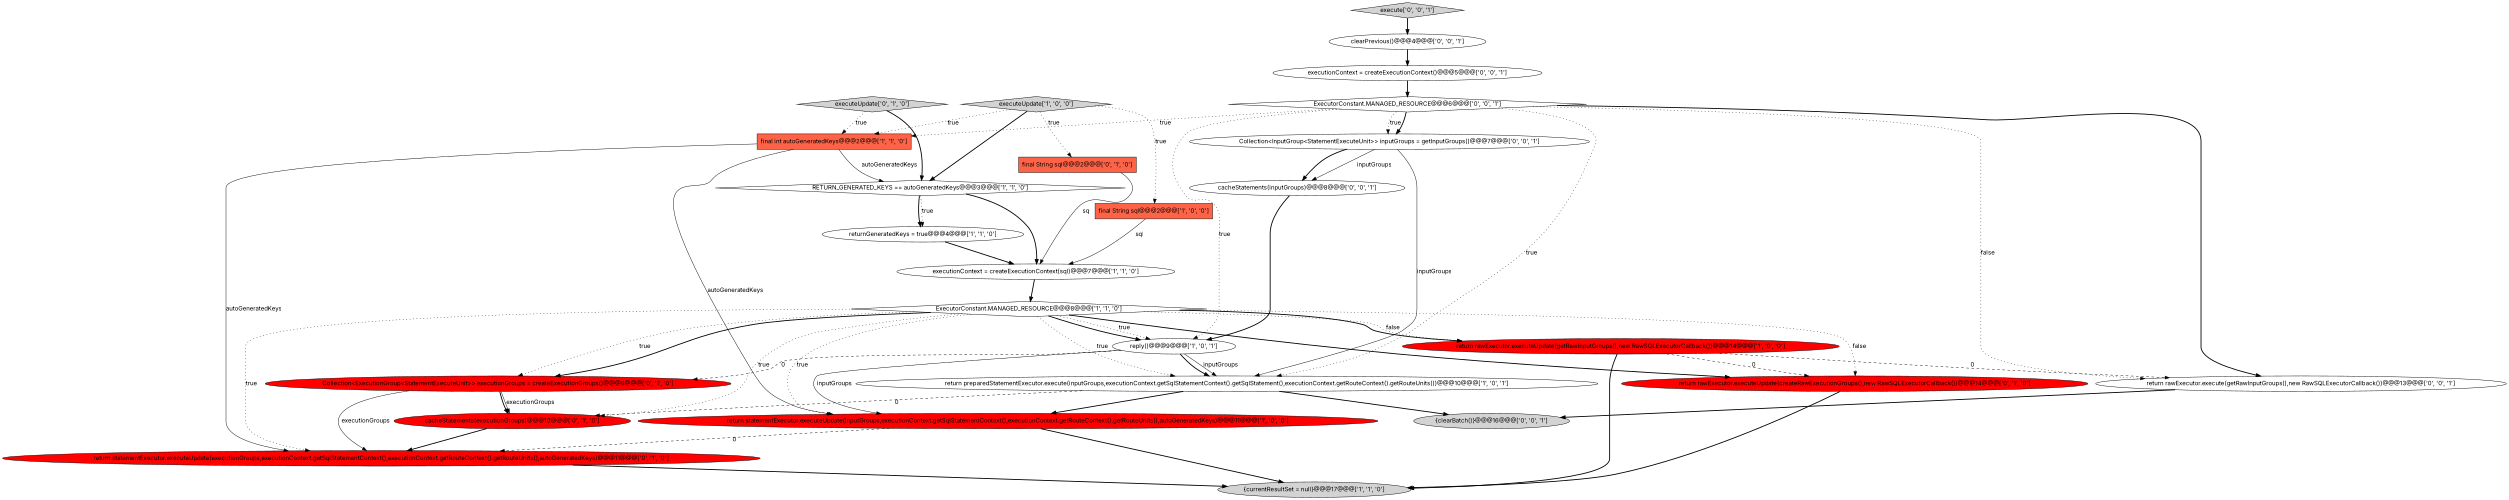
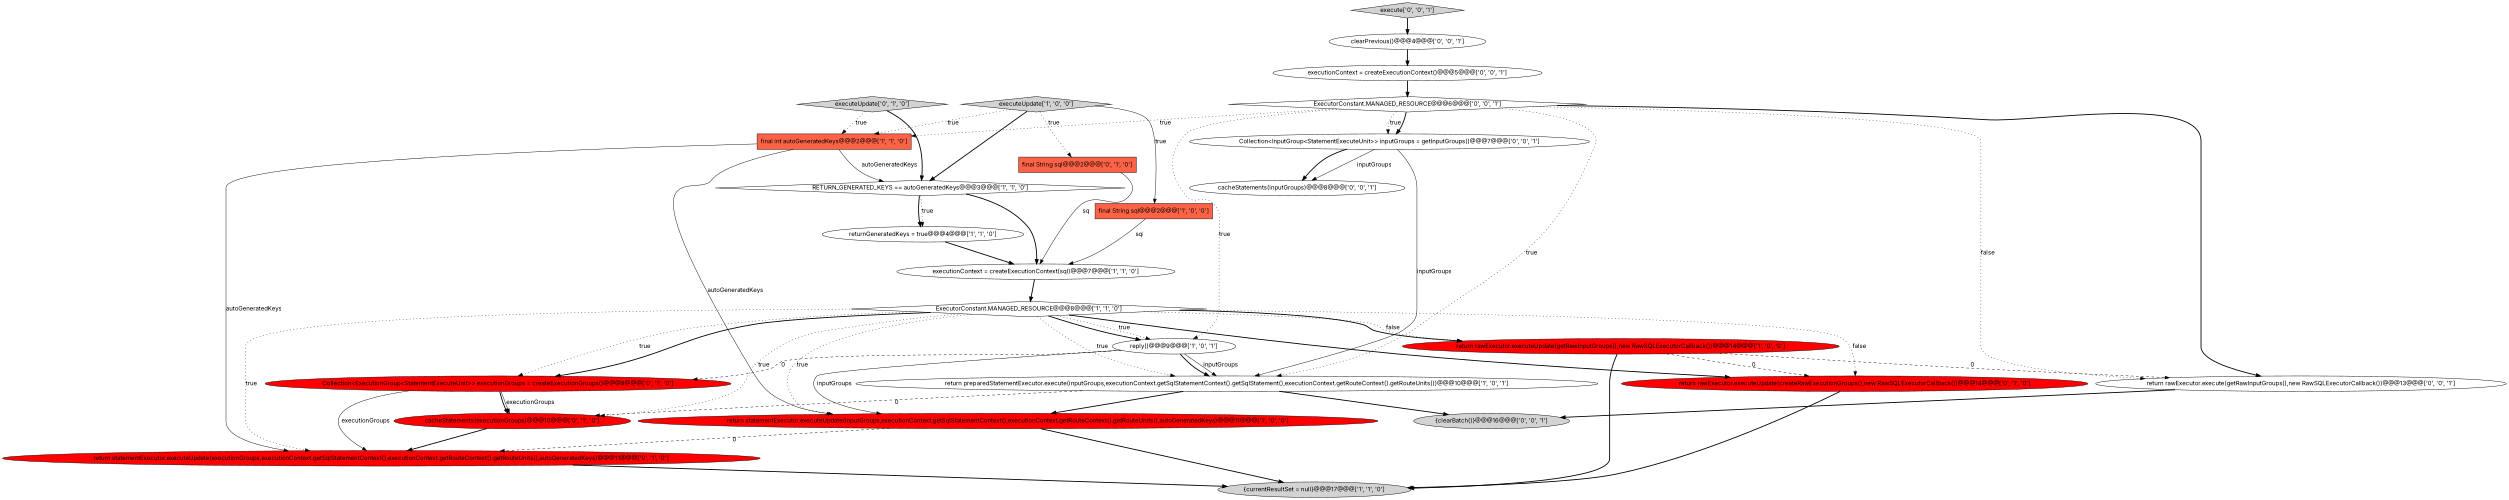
edge "executeUpdate['1', '0', '0']" -> "final String sql@@@2@@@['1', '0', '0']": style dotted -> solid
edge "cacheStatements(inputGroups)@@@8@@@['0', '0', '1']" -> "reply()@@@9@@@['1', '0', '1']": removed
